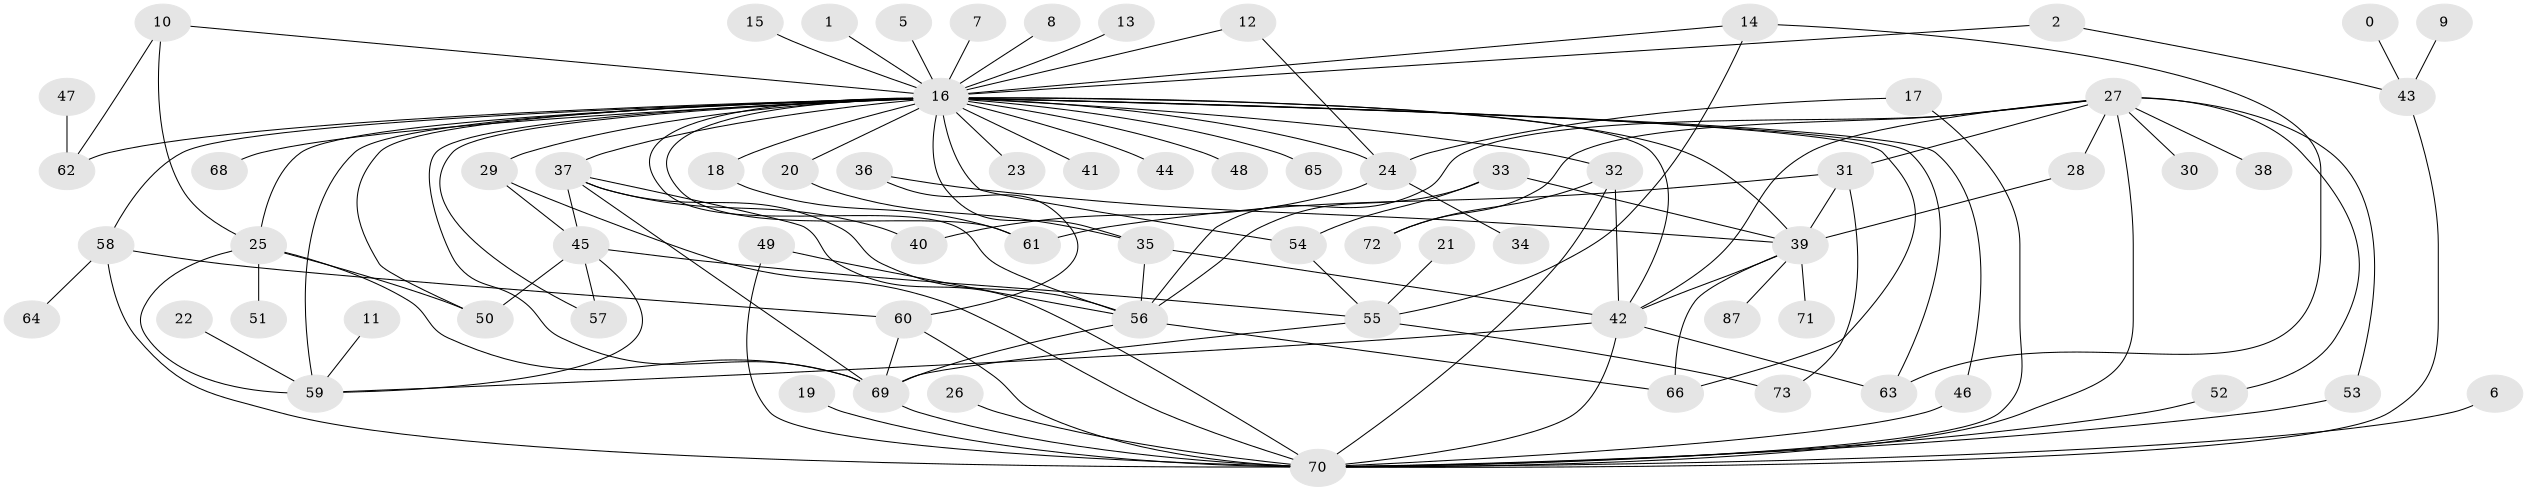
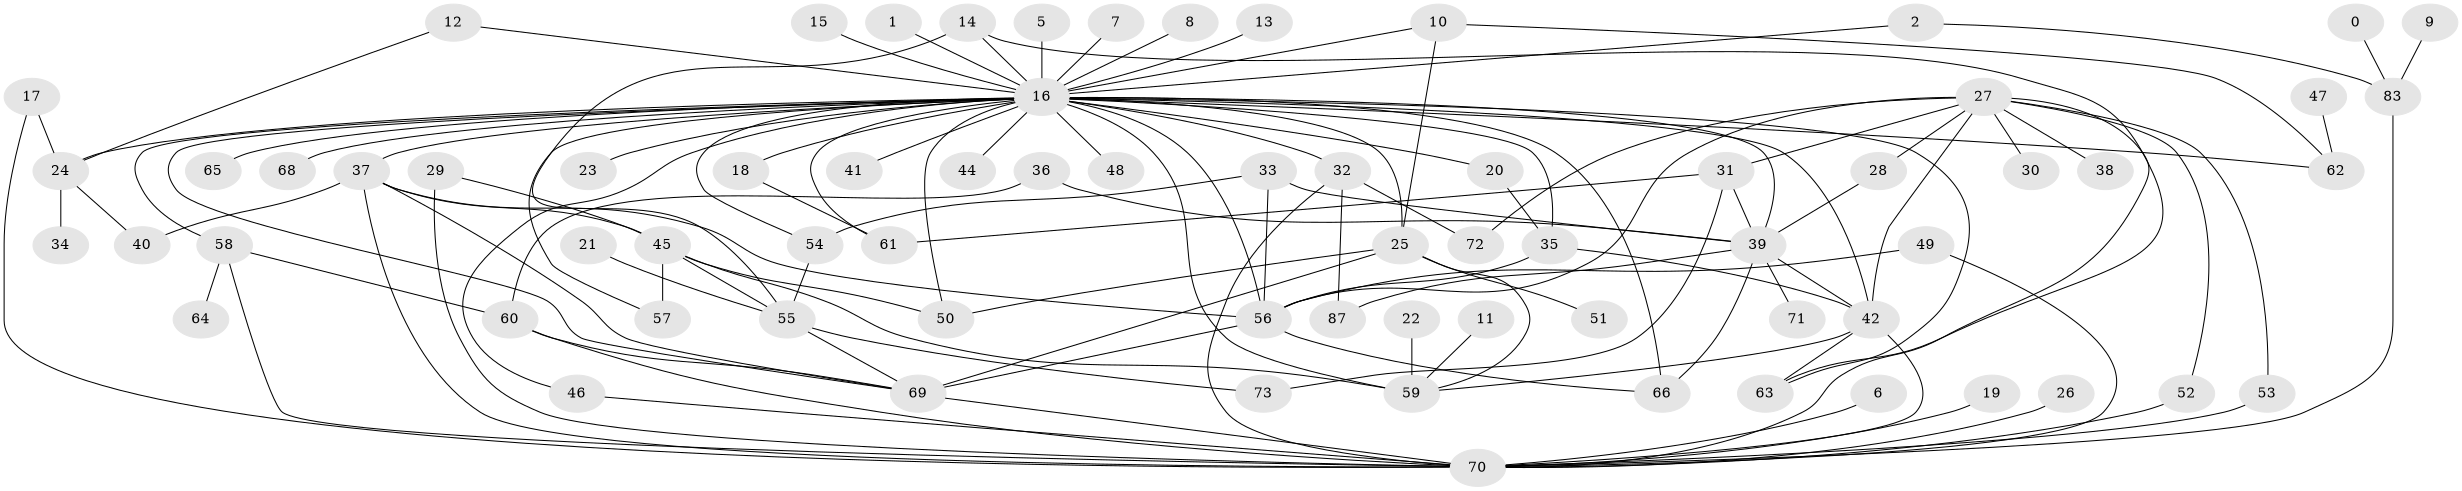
node "43": label "43" -> "83"
edge "16" -- "29": removed
edge "32" -- "42": now "32" -- "87"
